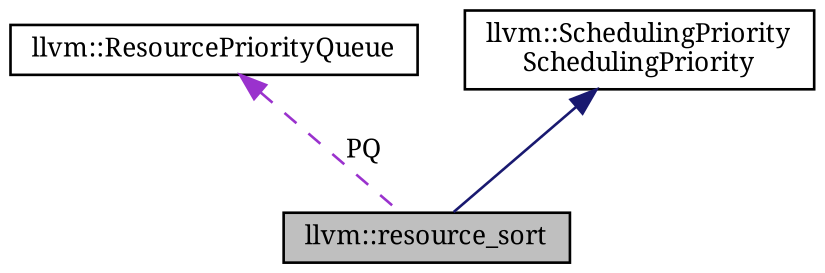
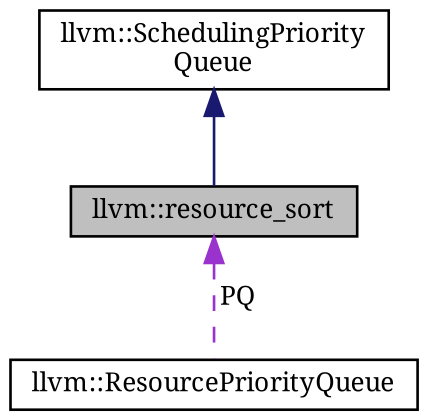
node "llvm::SchedulingPriority SchedulingPriority": label "llvm::SchedulingPriority SchedulingPriority" -> "llvm::SchedulingPriority Queue"
edge "llvm::resource_sort" -> "llvm::ResourcePriorityQueue": reversed
